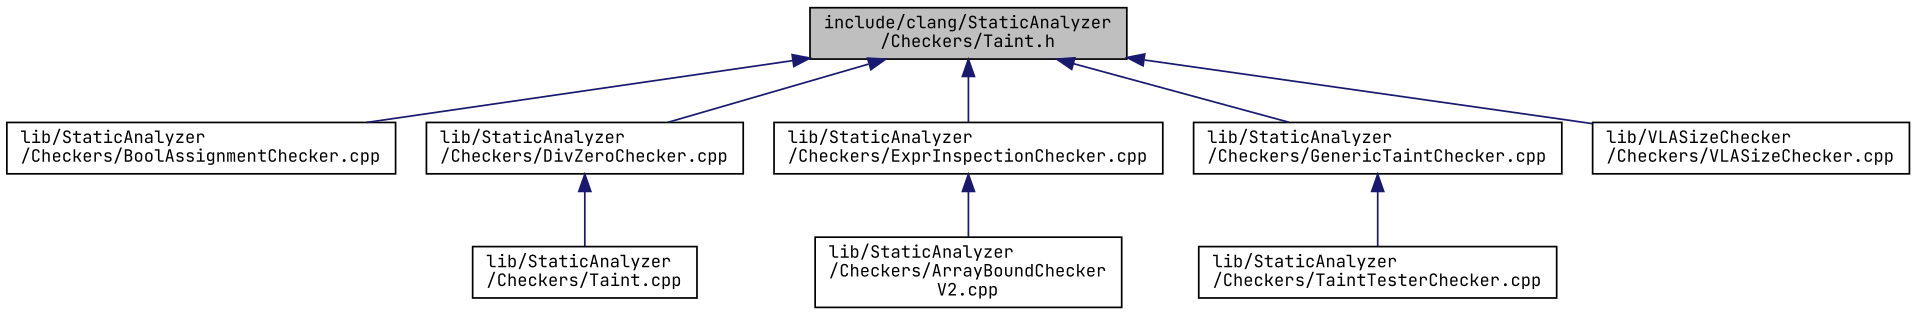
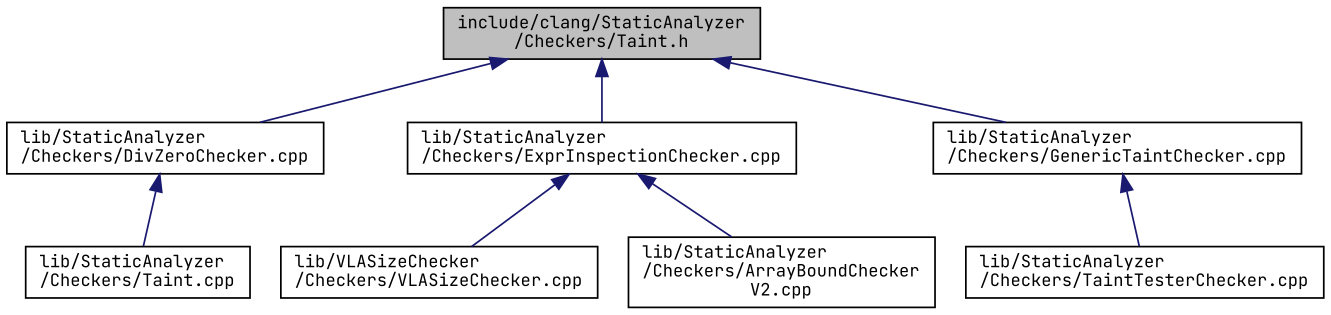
edge "lib/VLASizeChecker /Checkers/VLASizeChecker.cpp" -> "include/clang/StaticAnalyzer /Checkers/Taint.h": now "lib/VLASizeChecker /Checkers/VLASizeChecker.cpp" -> "lib/StaticAnalyzer /Checkers/ExprInspectionChecker.cpp"
node "lib/StaticAnalyzer /Checkers/BoolAssignmentChecker.cpp": removed
